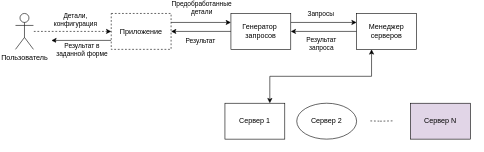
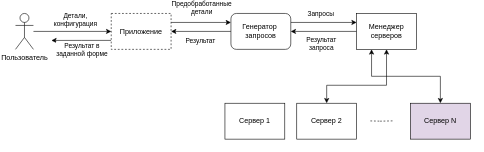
edge "Пользователь" -> "Приложение": style dashed -> solid
node "Генератор запросов": shape rectangle -> rounded rectangle
edge "Менеджер серверов" -- "Сервер 2": added
edge "Менеджер серверов" -- "Сервер 1": now "Менеджер серверов" -- "Сервер N"
node "Сервер 2": shape ellipse -> rectangle
